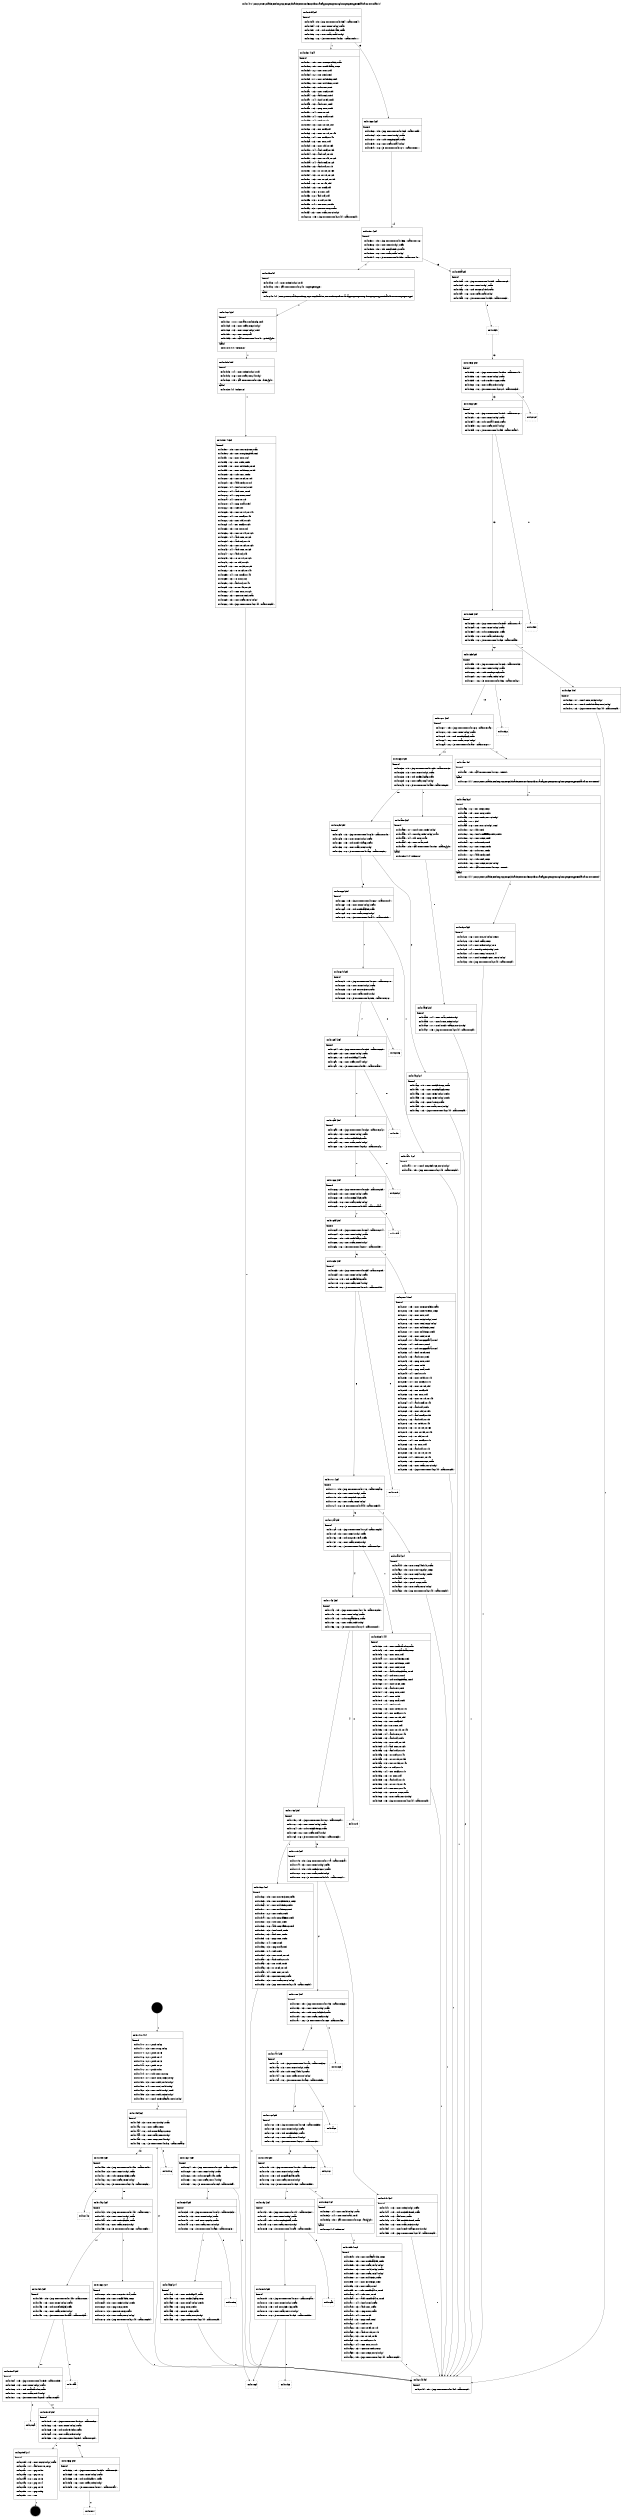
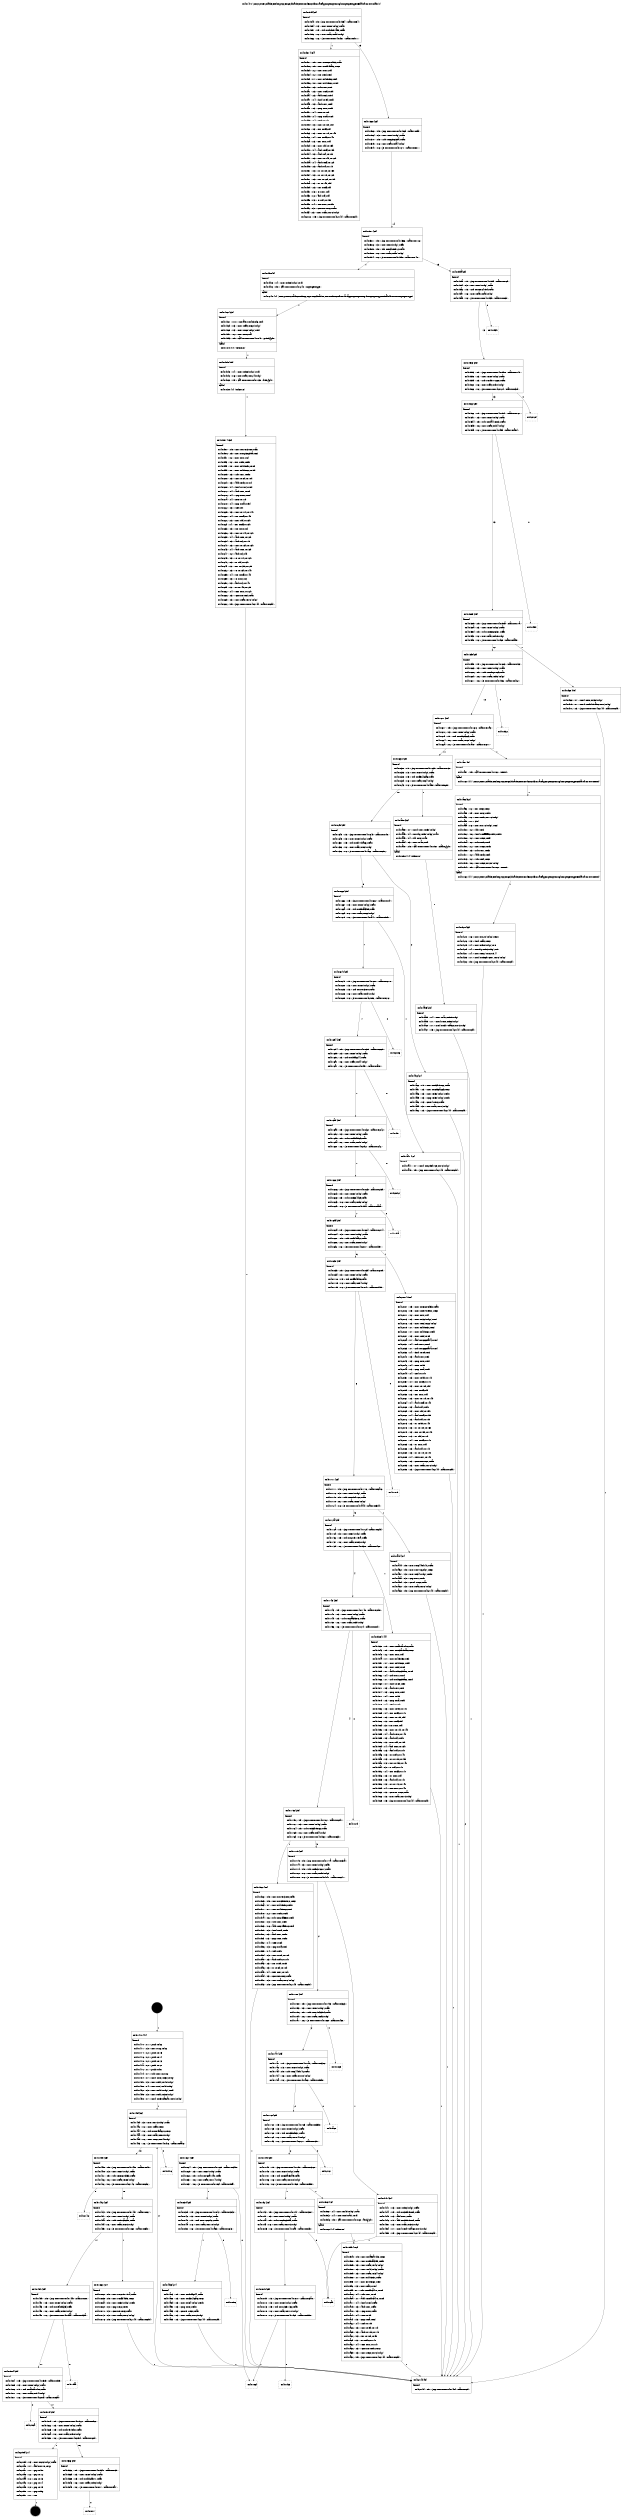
edge "0x401d3b" -> "0x4015b3 [25]": now "0x40159a [25]" -> "0x4015b3 [25]"
edge "0x401b41 [31]" -> "0x40214d [5]": now "0x401b41 [31]" -> "0x401cab"
